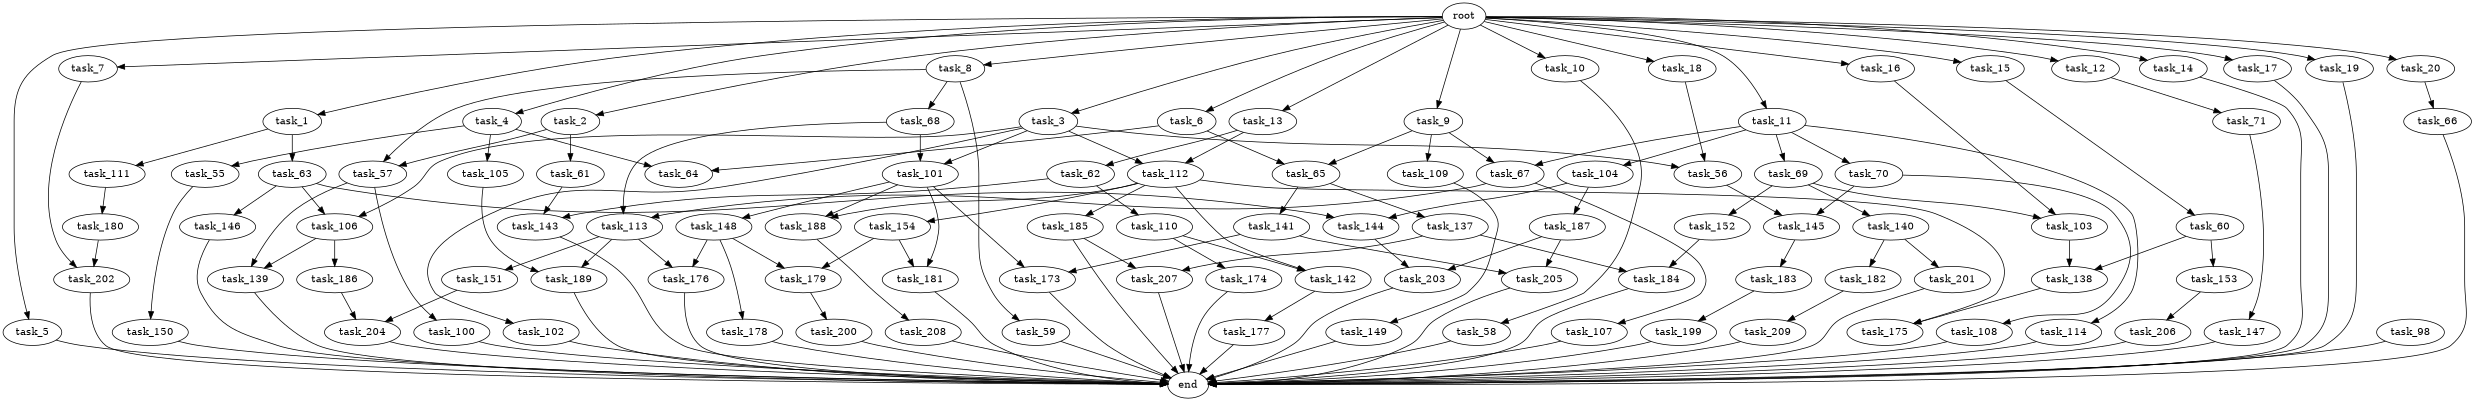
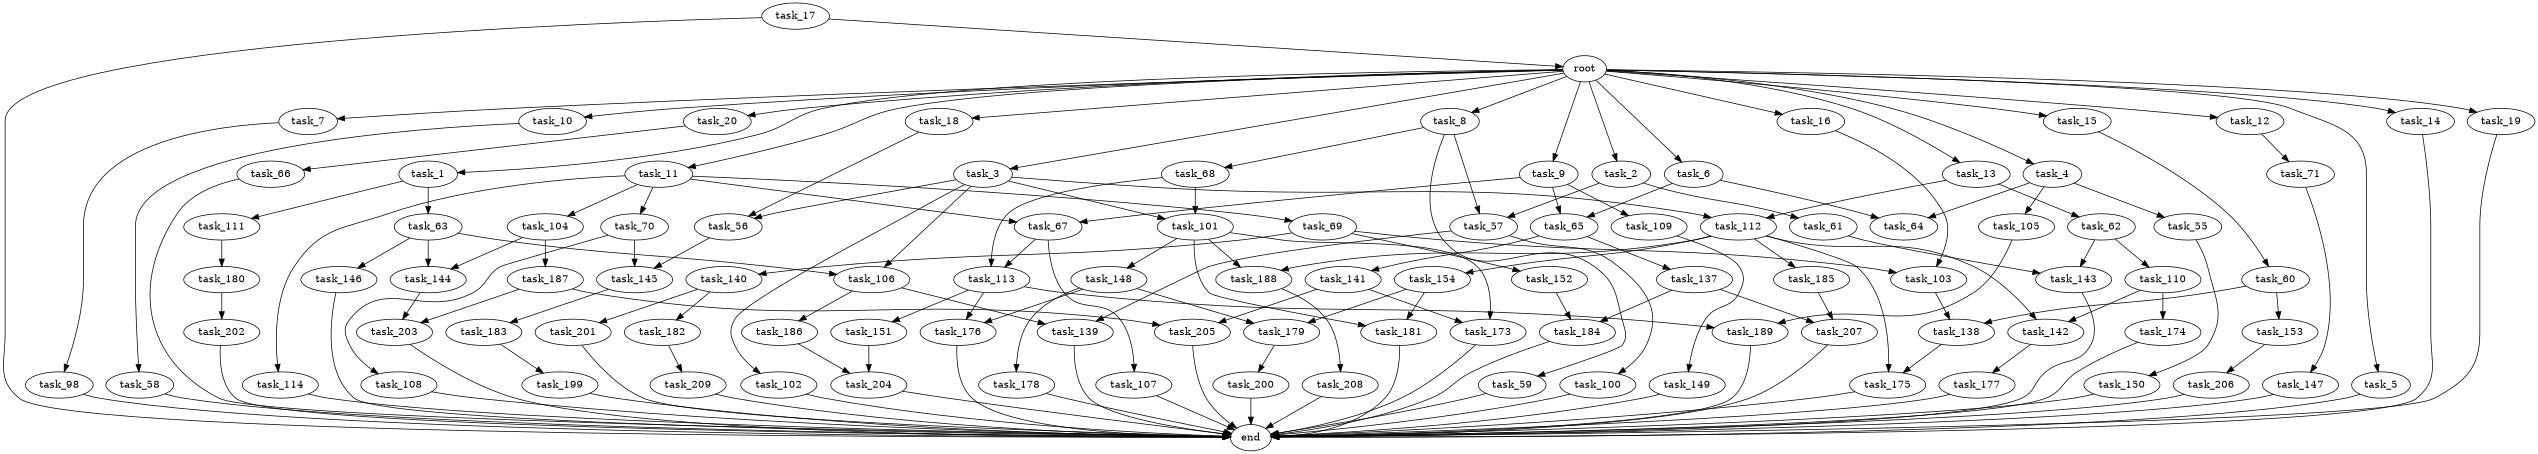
edge "root" -> "task_17": reversed
edge "task_7" -> "task_202": now "task_7" -> "task_98"
edge "task_185" -> "end": now "task_175" -> "end"
